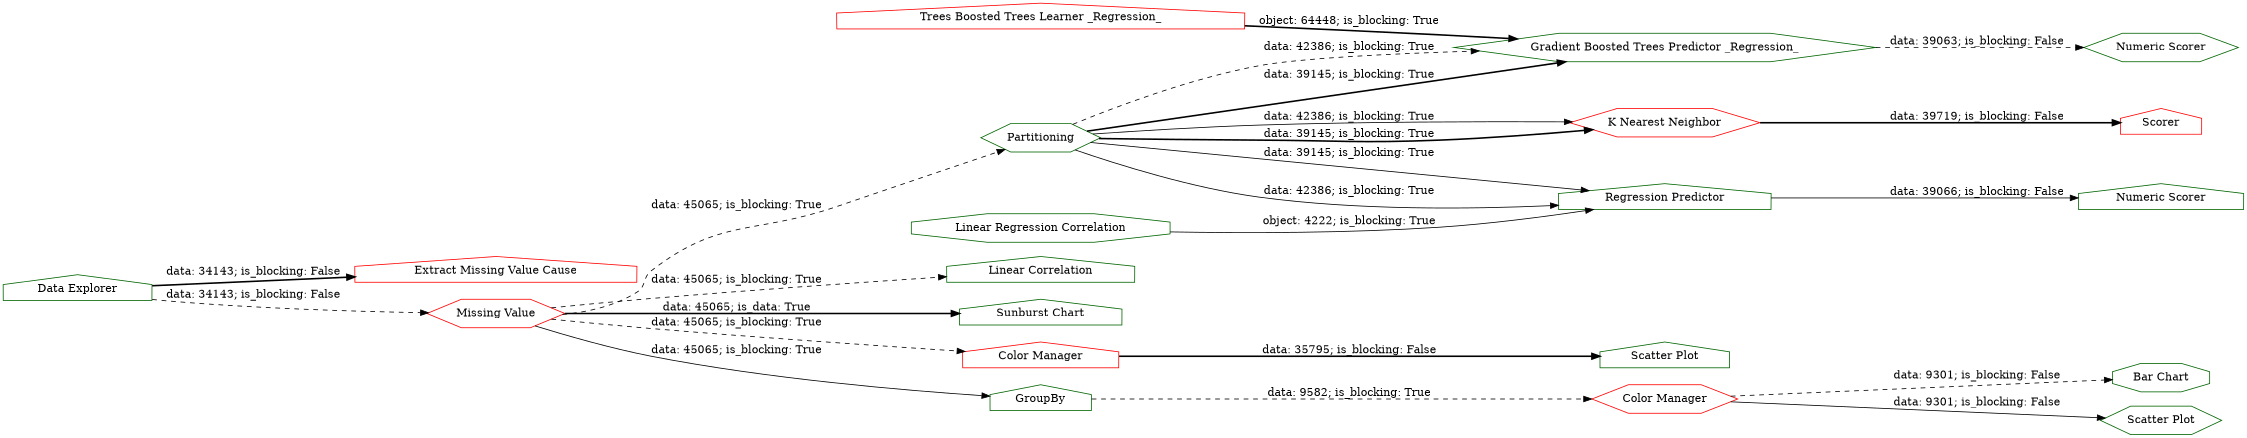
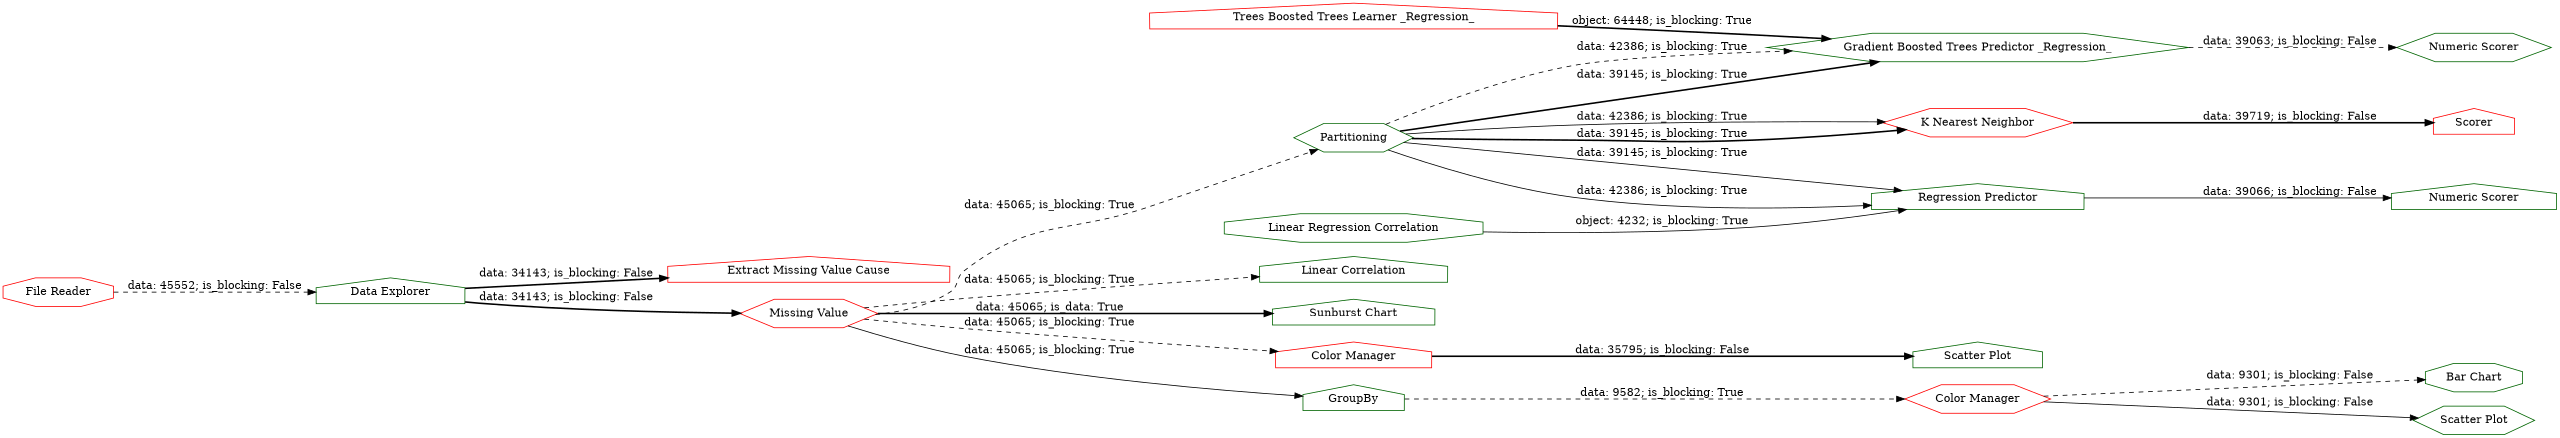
edge "Linear Regression Correlation" -> "Regression Predictor": label "object: 4222; is_blocking: True" -> "object: 4232; is_blocking: True"
node "File Reader": added
edge "Data Explorer" -> "Missing Value": style dashed -> bold
